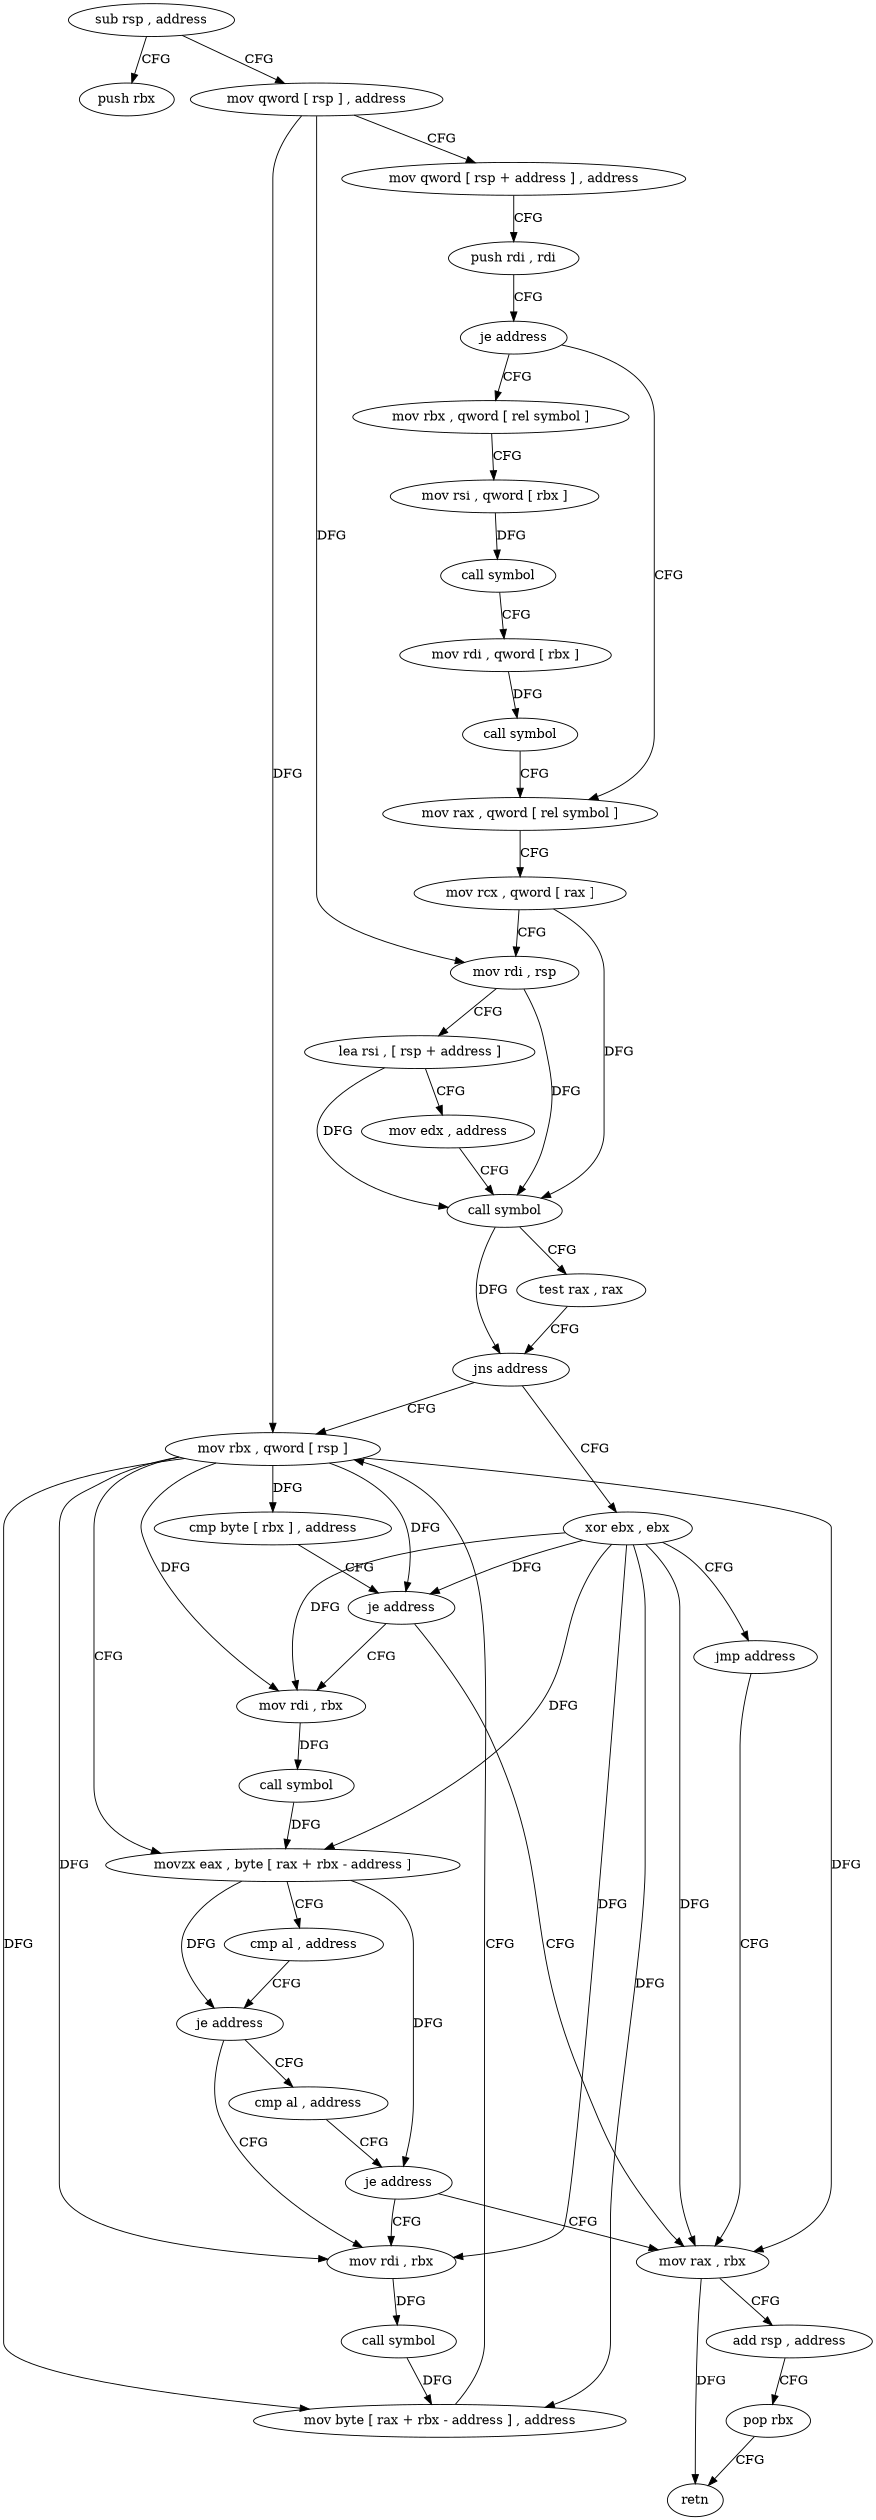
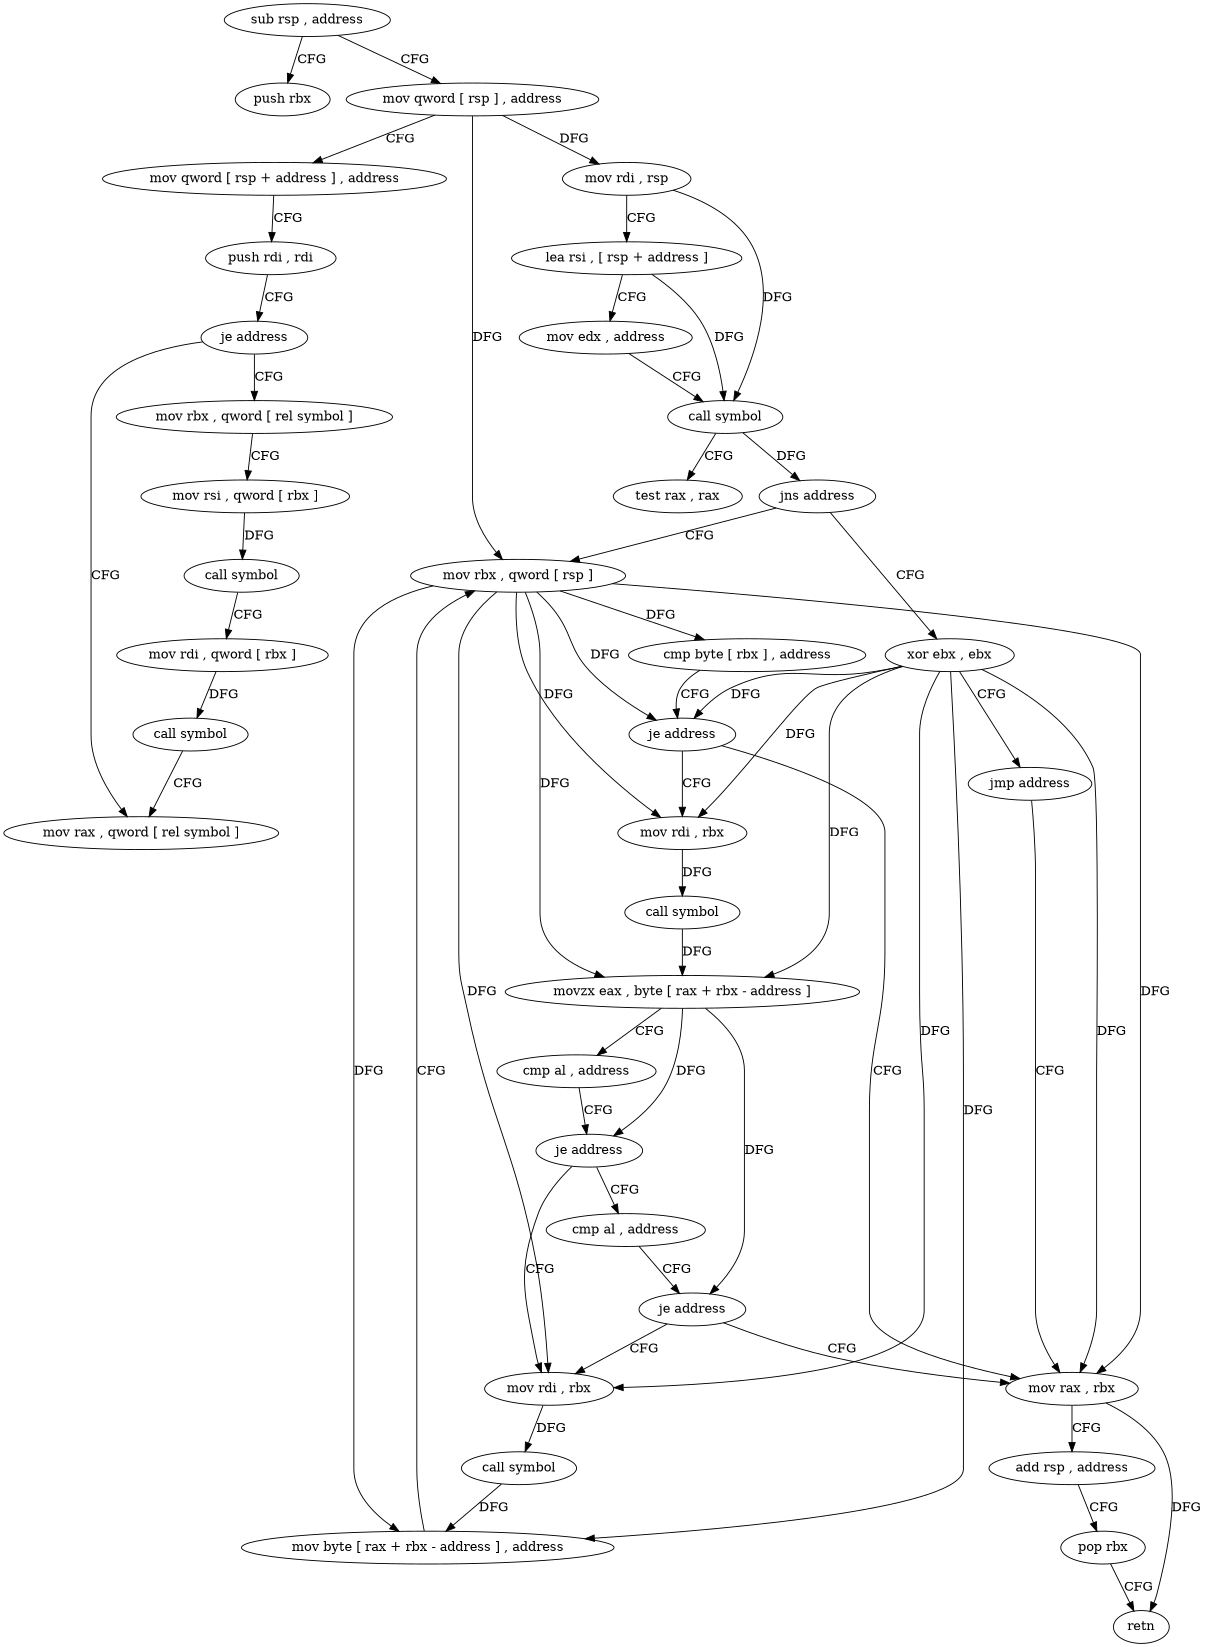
node "mov rcx , qword [ rax ]": removed
edge "test rax , rax" -> "jns address": removed, label "CFG"
edge "mov rbx , qword [ rsp ]" -> "movzx eax , byte [ rax + rbx - address ]": label "CFG" -> "DFG"
